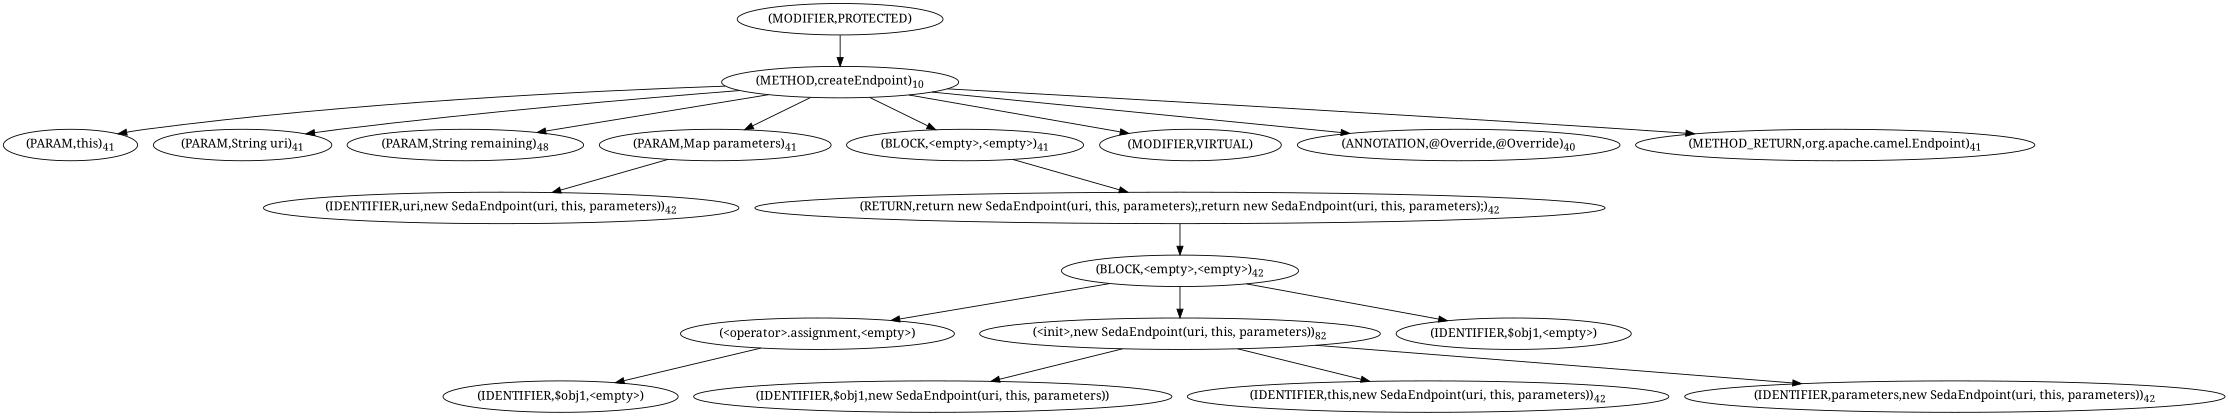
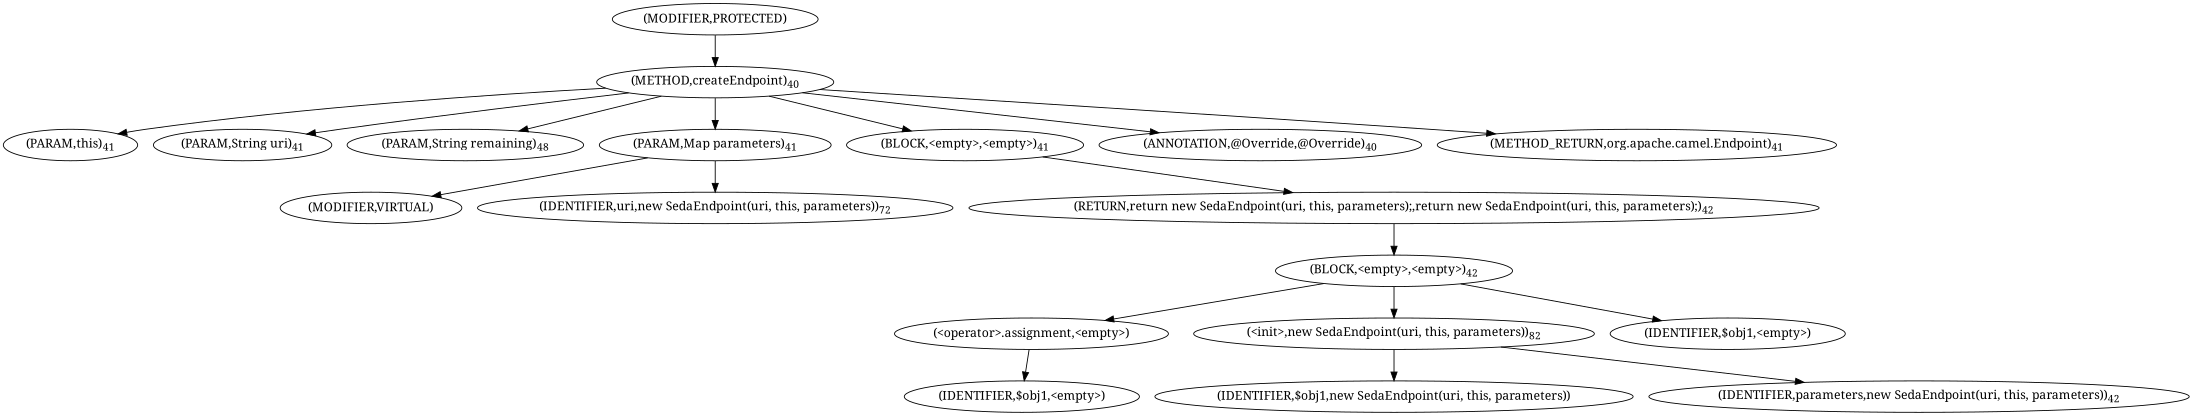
node "(METHOD,createEndpoint)": text "10" -> "40"
edge "(METHOD,createEndpoint)" -> "(MODIFIER,VIRTUAL)": now "(PARAM,Map parameters)" -> "(MODIFIER,VIRTUAL)"
node "(IDENTIFIER,uri,new SedaEndpoint(uri, this, parameters))": text "42" -> "72"
node "(IDENTIFIER,this,new SedaEndpoint(uri, this, parameters))": removed
